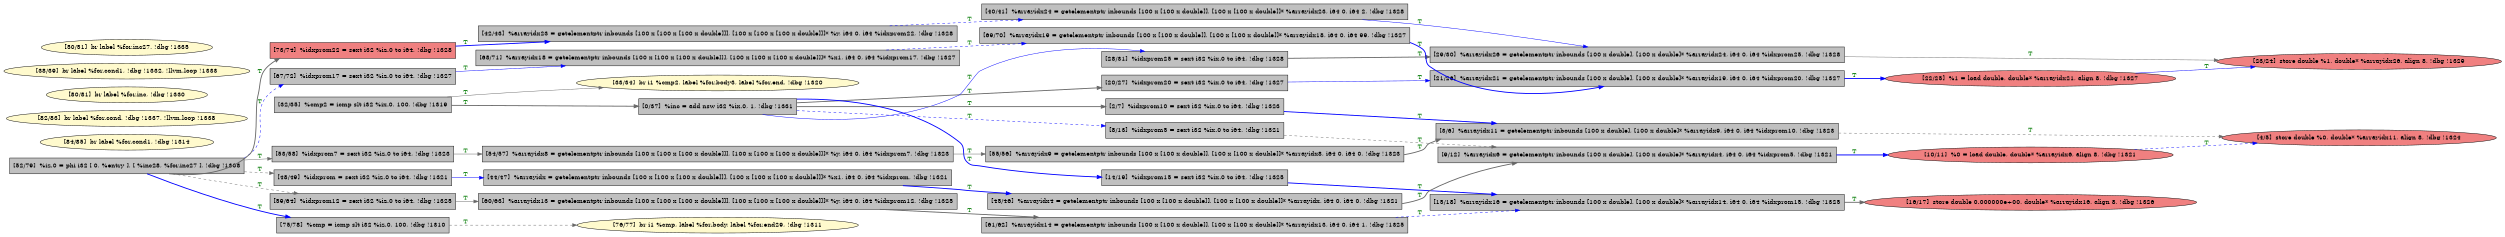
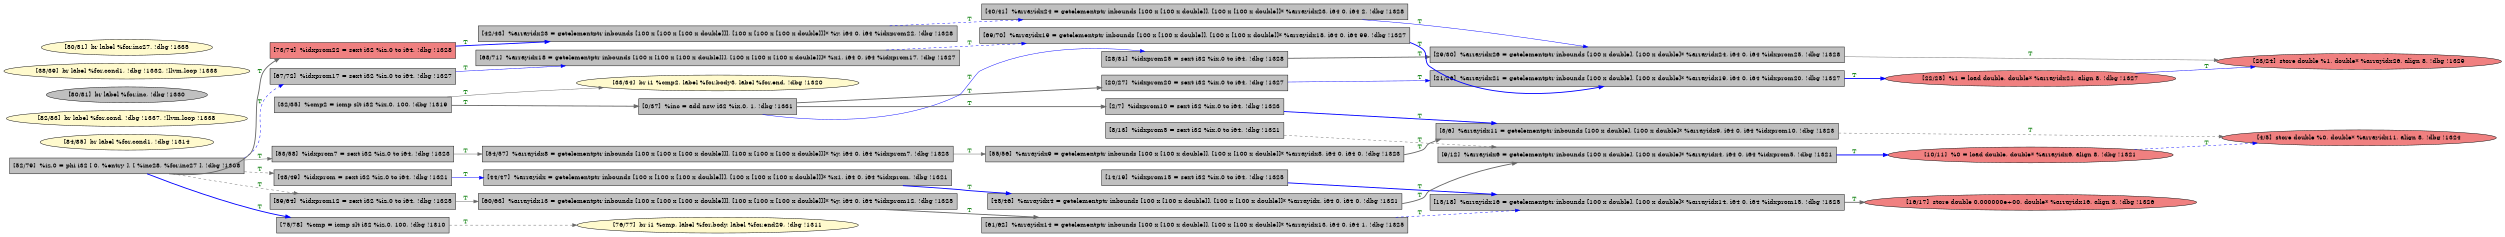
node "[80/81]  br label %for.inc, !dbg !1330": fillcolor lemonchiffon -> grey
edge "[0/37]  %inc = add nsw i32 %ix.0, 1, !dbg !1331" -> "[8/13]  %idxprom5 = sext i32 %ix.0 to i64, !dbg !1321": removed, label "T"
edge "[0/37]  %inc = add nsw i32 %ix.0, 1, !dbg !1331" -> "[14/19]  %idxprom15 = sext i32 %ix.0 to i64, !dbg !1325": removed, label "T"
